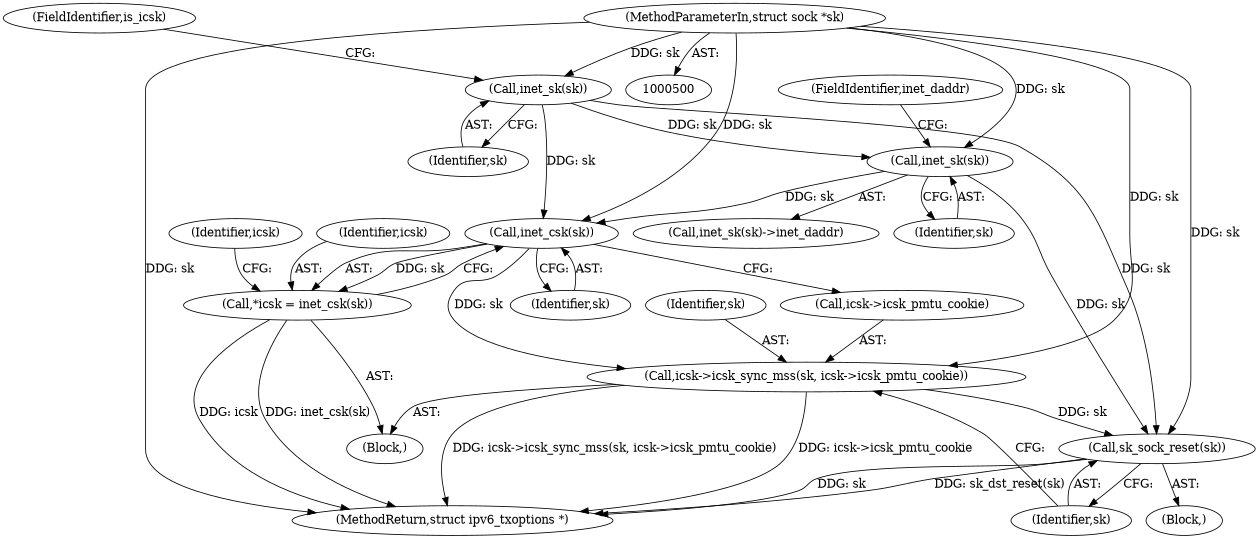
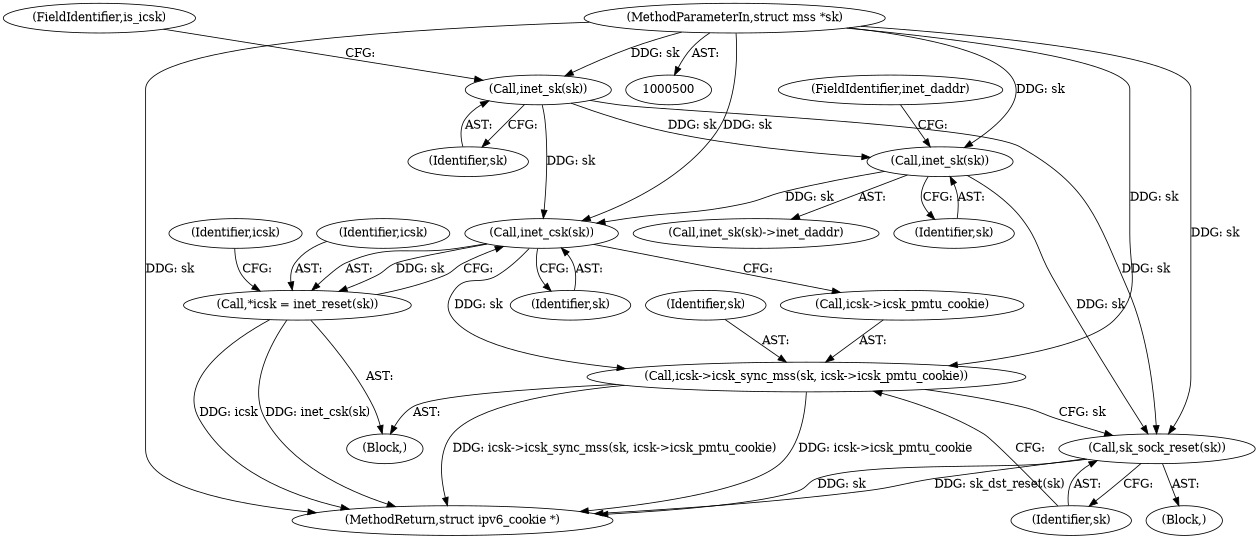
node "(MethodParameterIn,struct sock *sk)": label "(MethodParameterIn,struct sock *sk)" -> "(MethodParameterIn,struct mss *sk)"
node "(Call,*icsk = inet_csk(sk))": label "(Call,*icsk = inet_csk(sk))" -> "(Call,*icsk = inet_reset(sk))"
edge "(Call,icsk->icsk_sync_mss(sk, icsk->icsk_pmtu_cookie))" -> "(Call,sk_sock_reset(sk))": label "DDG: sk" -> "CFG: sk"
node "(MethodReturn,struct ipv6_txoptions *)": label "(MethodReturn,struct ipv6_txoptions *)" -> "(MethodReturn,struct ipv6_cookie *)"
